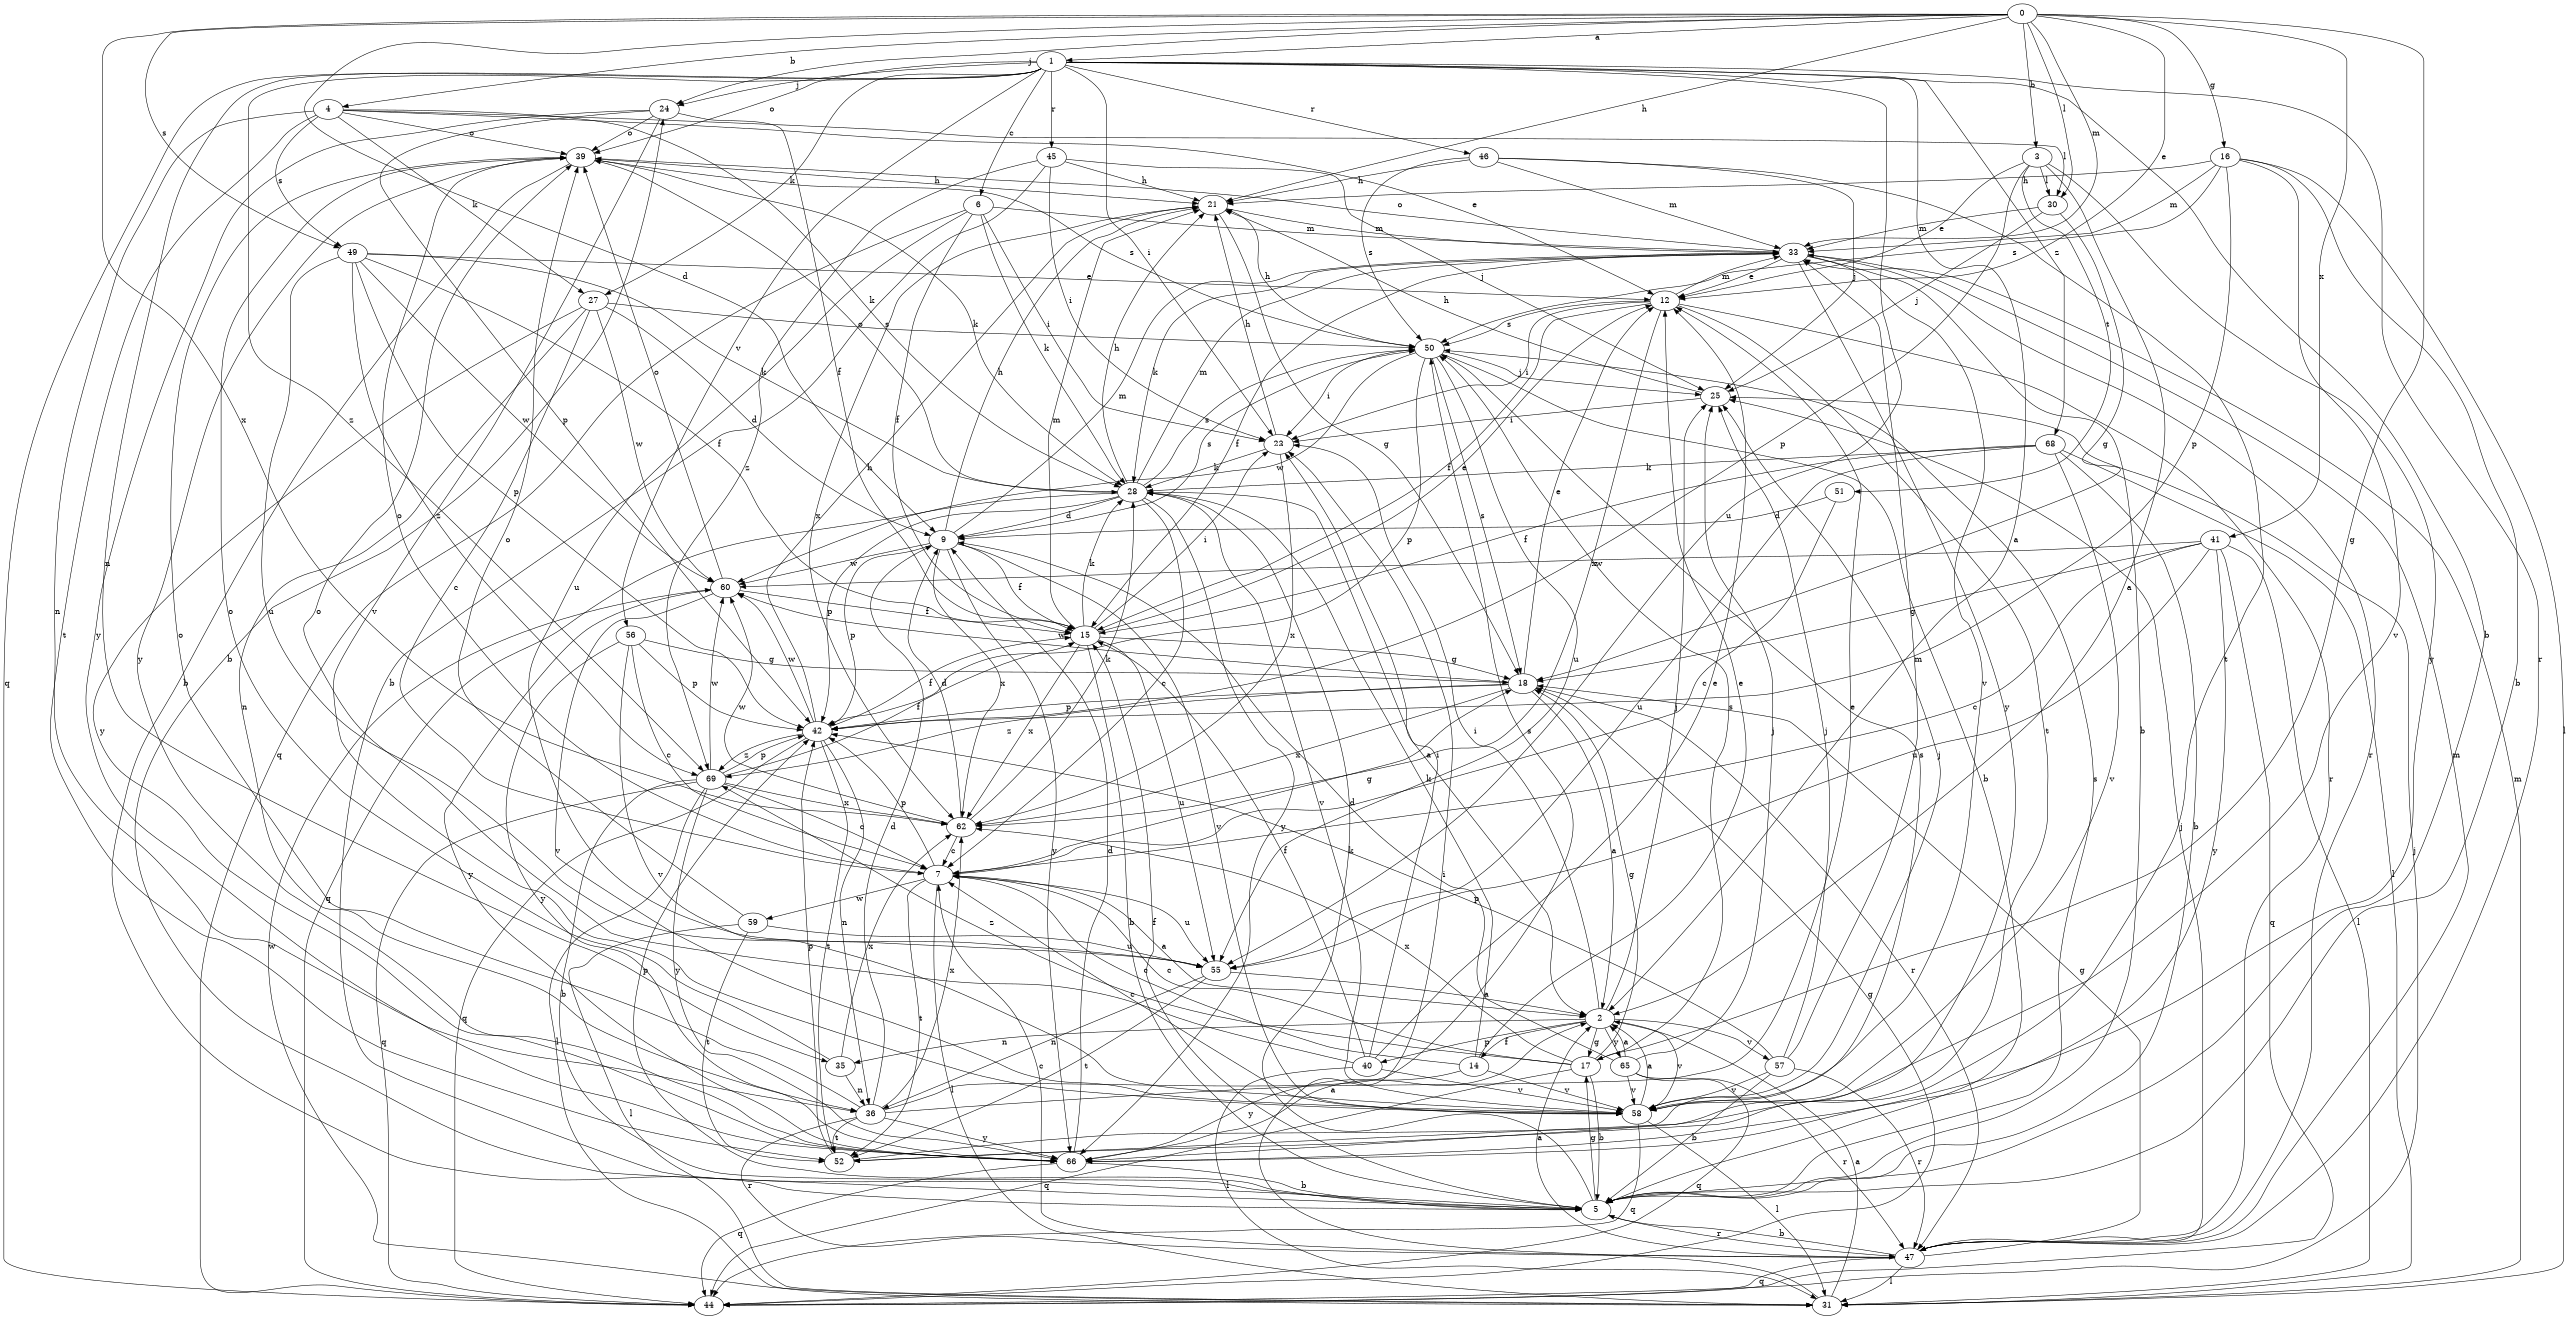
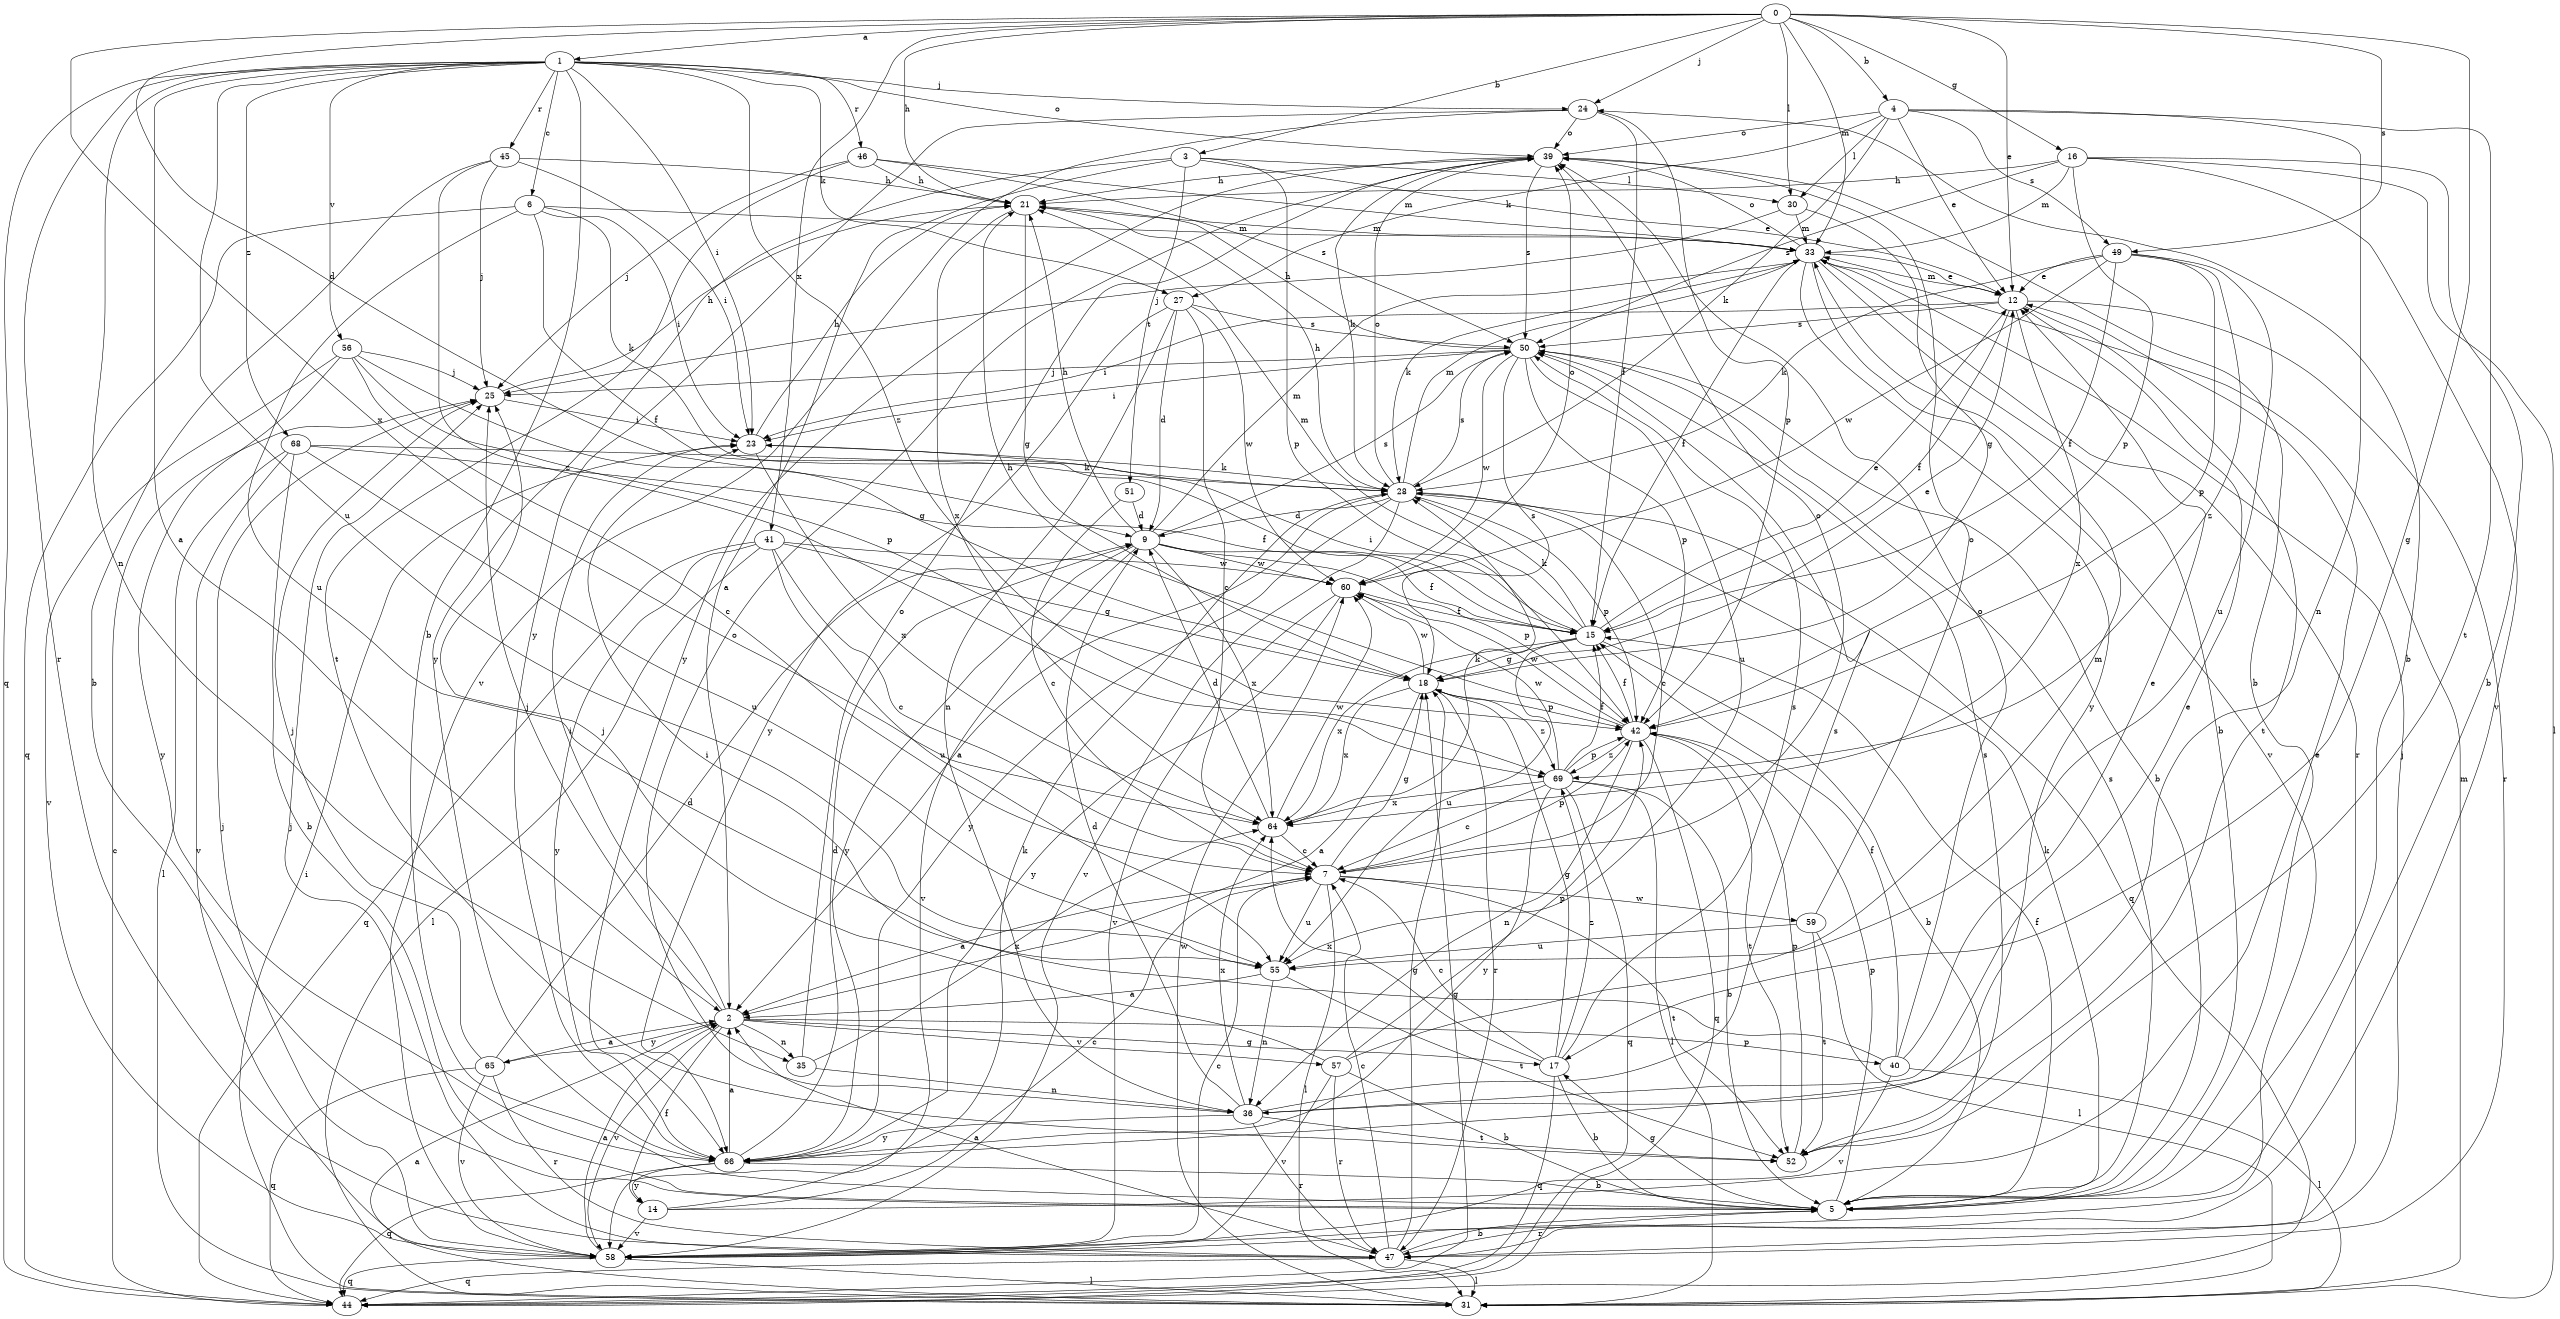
edge "56" -> "25": added, label "j"
edge "47" -> "33": label "m" -> "j"
node "62": label "62" -> "64"
edge "44" -> "25": label "j" -> "c"
edge "14" -> "66": reversed
